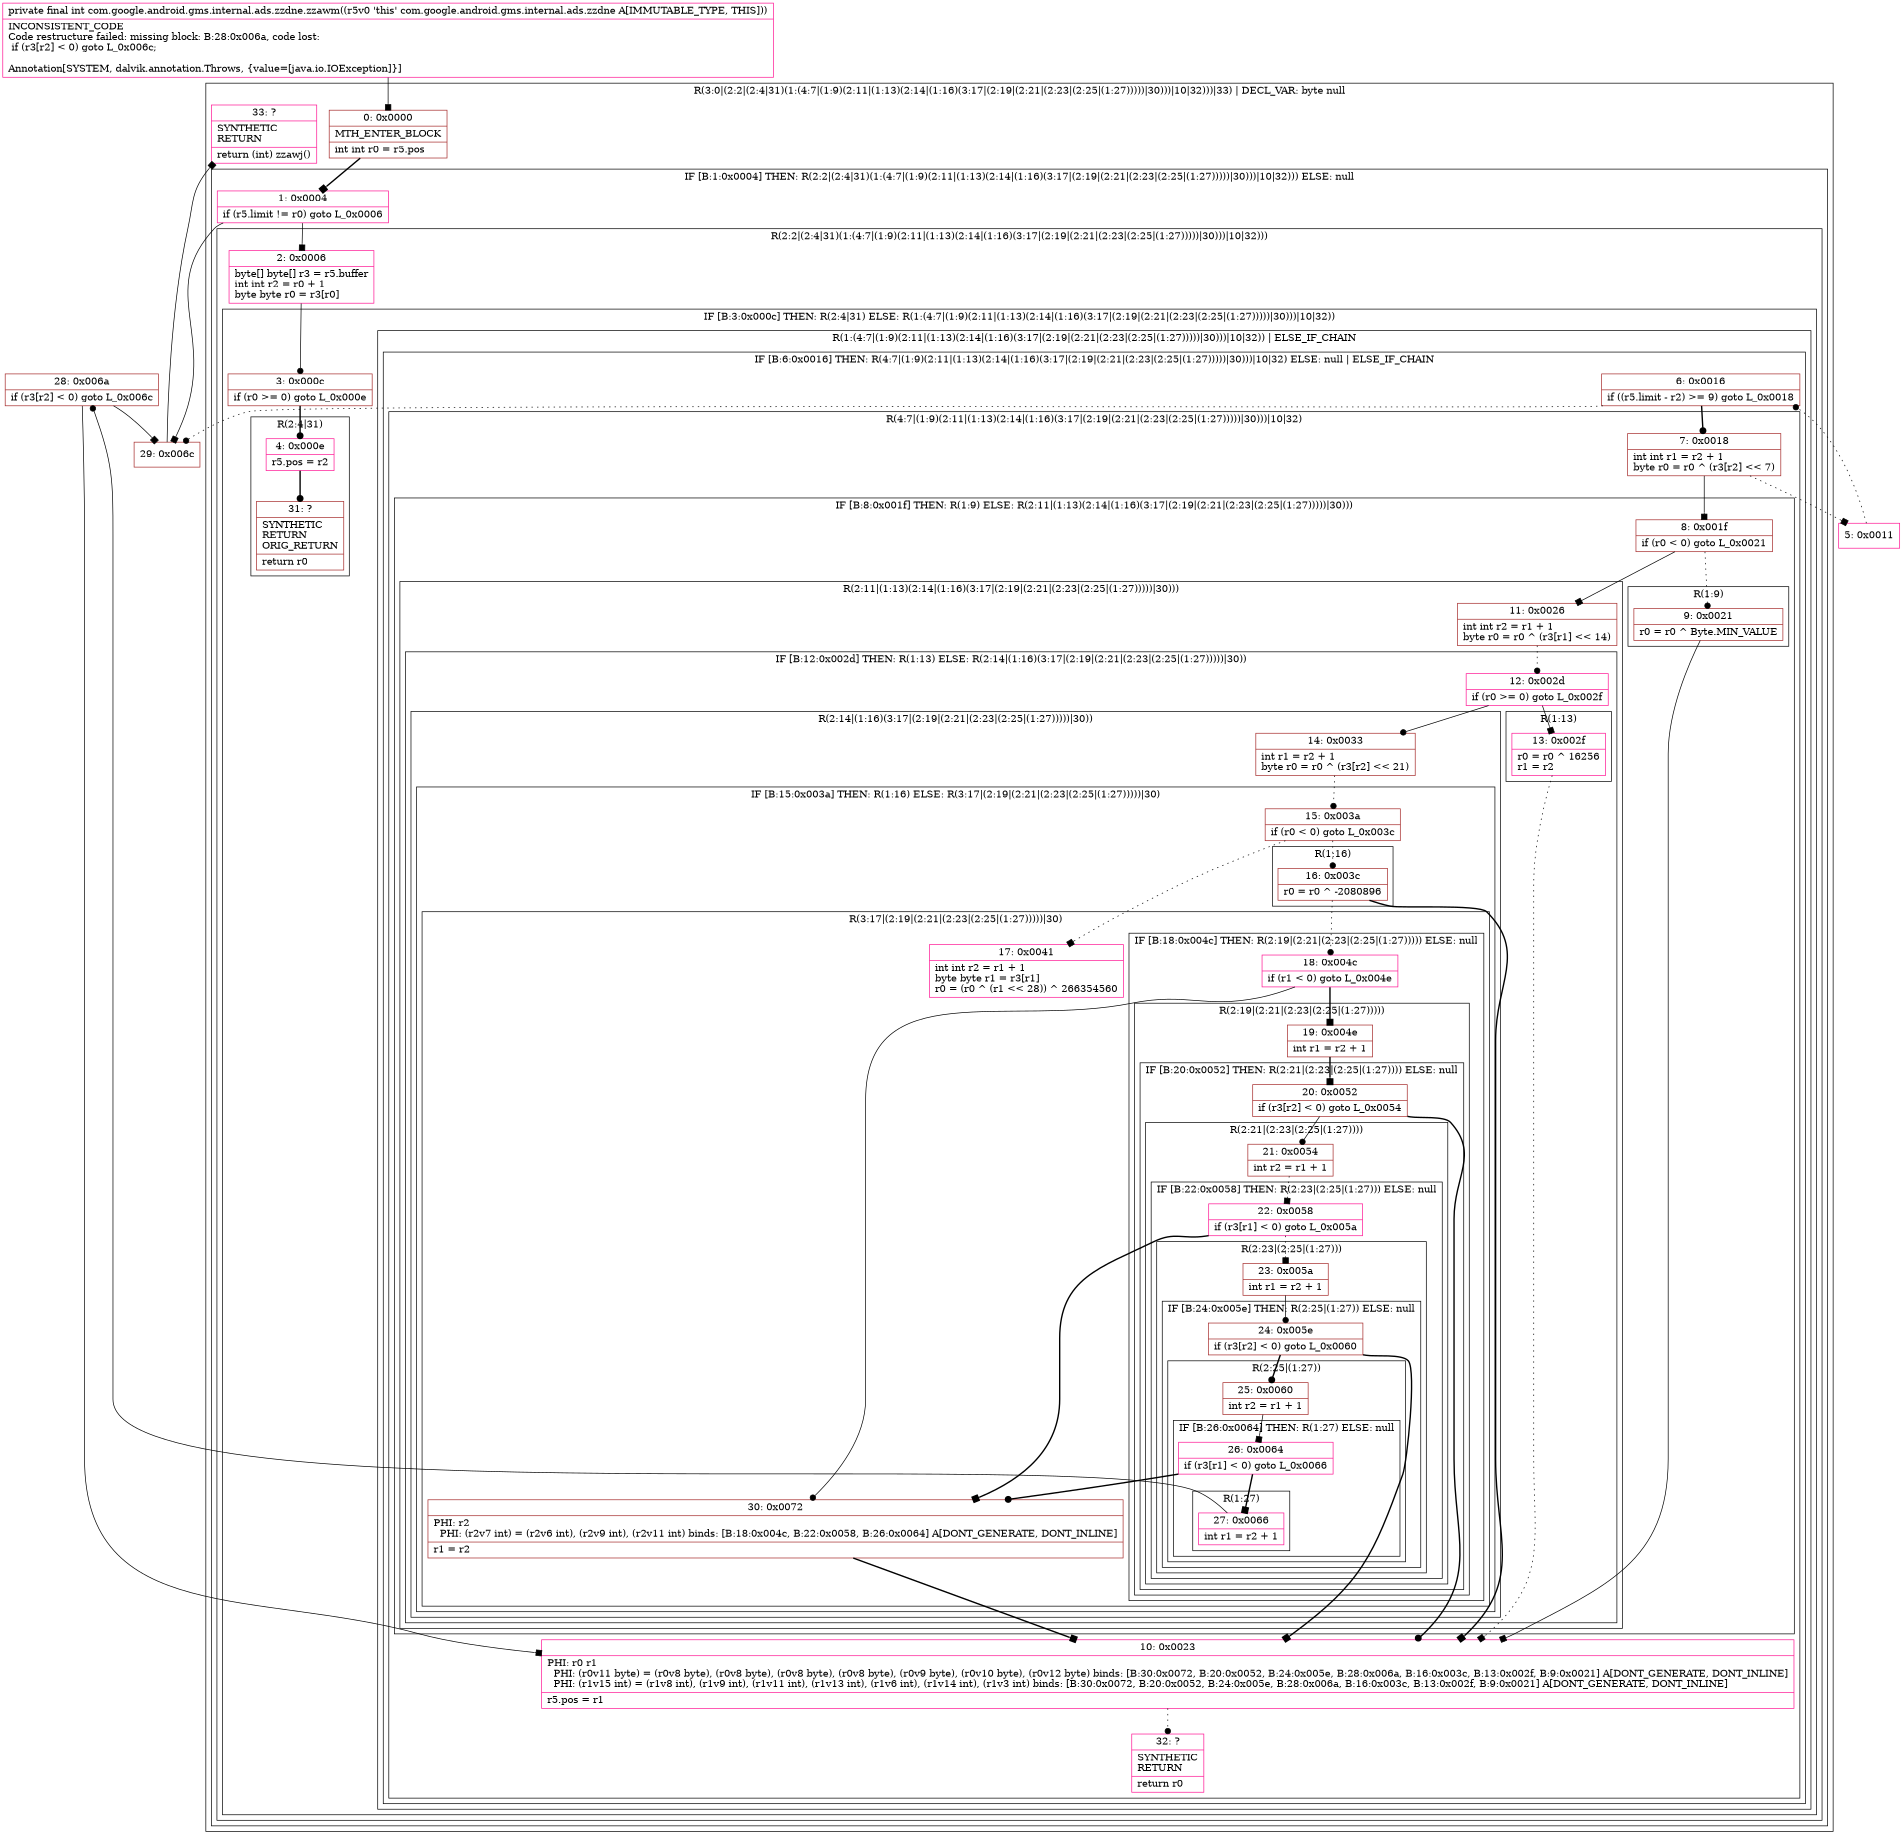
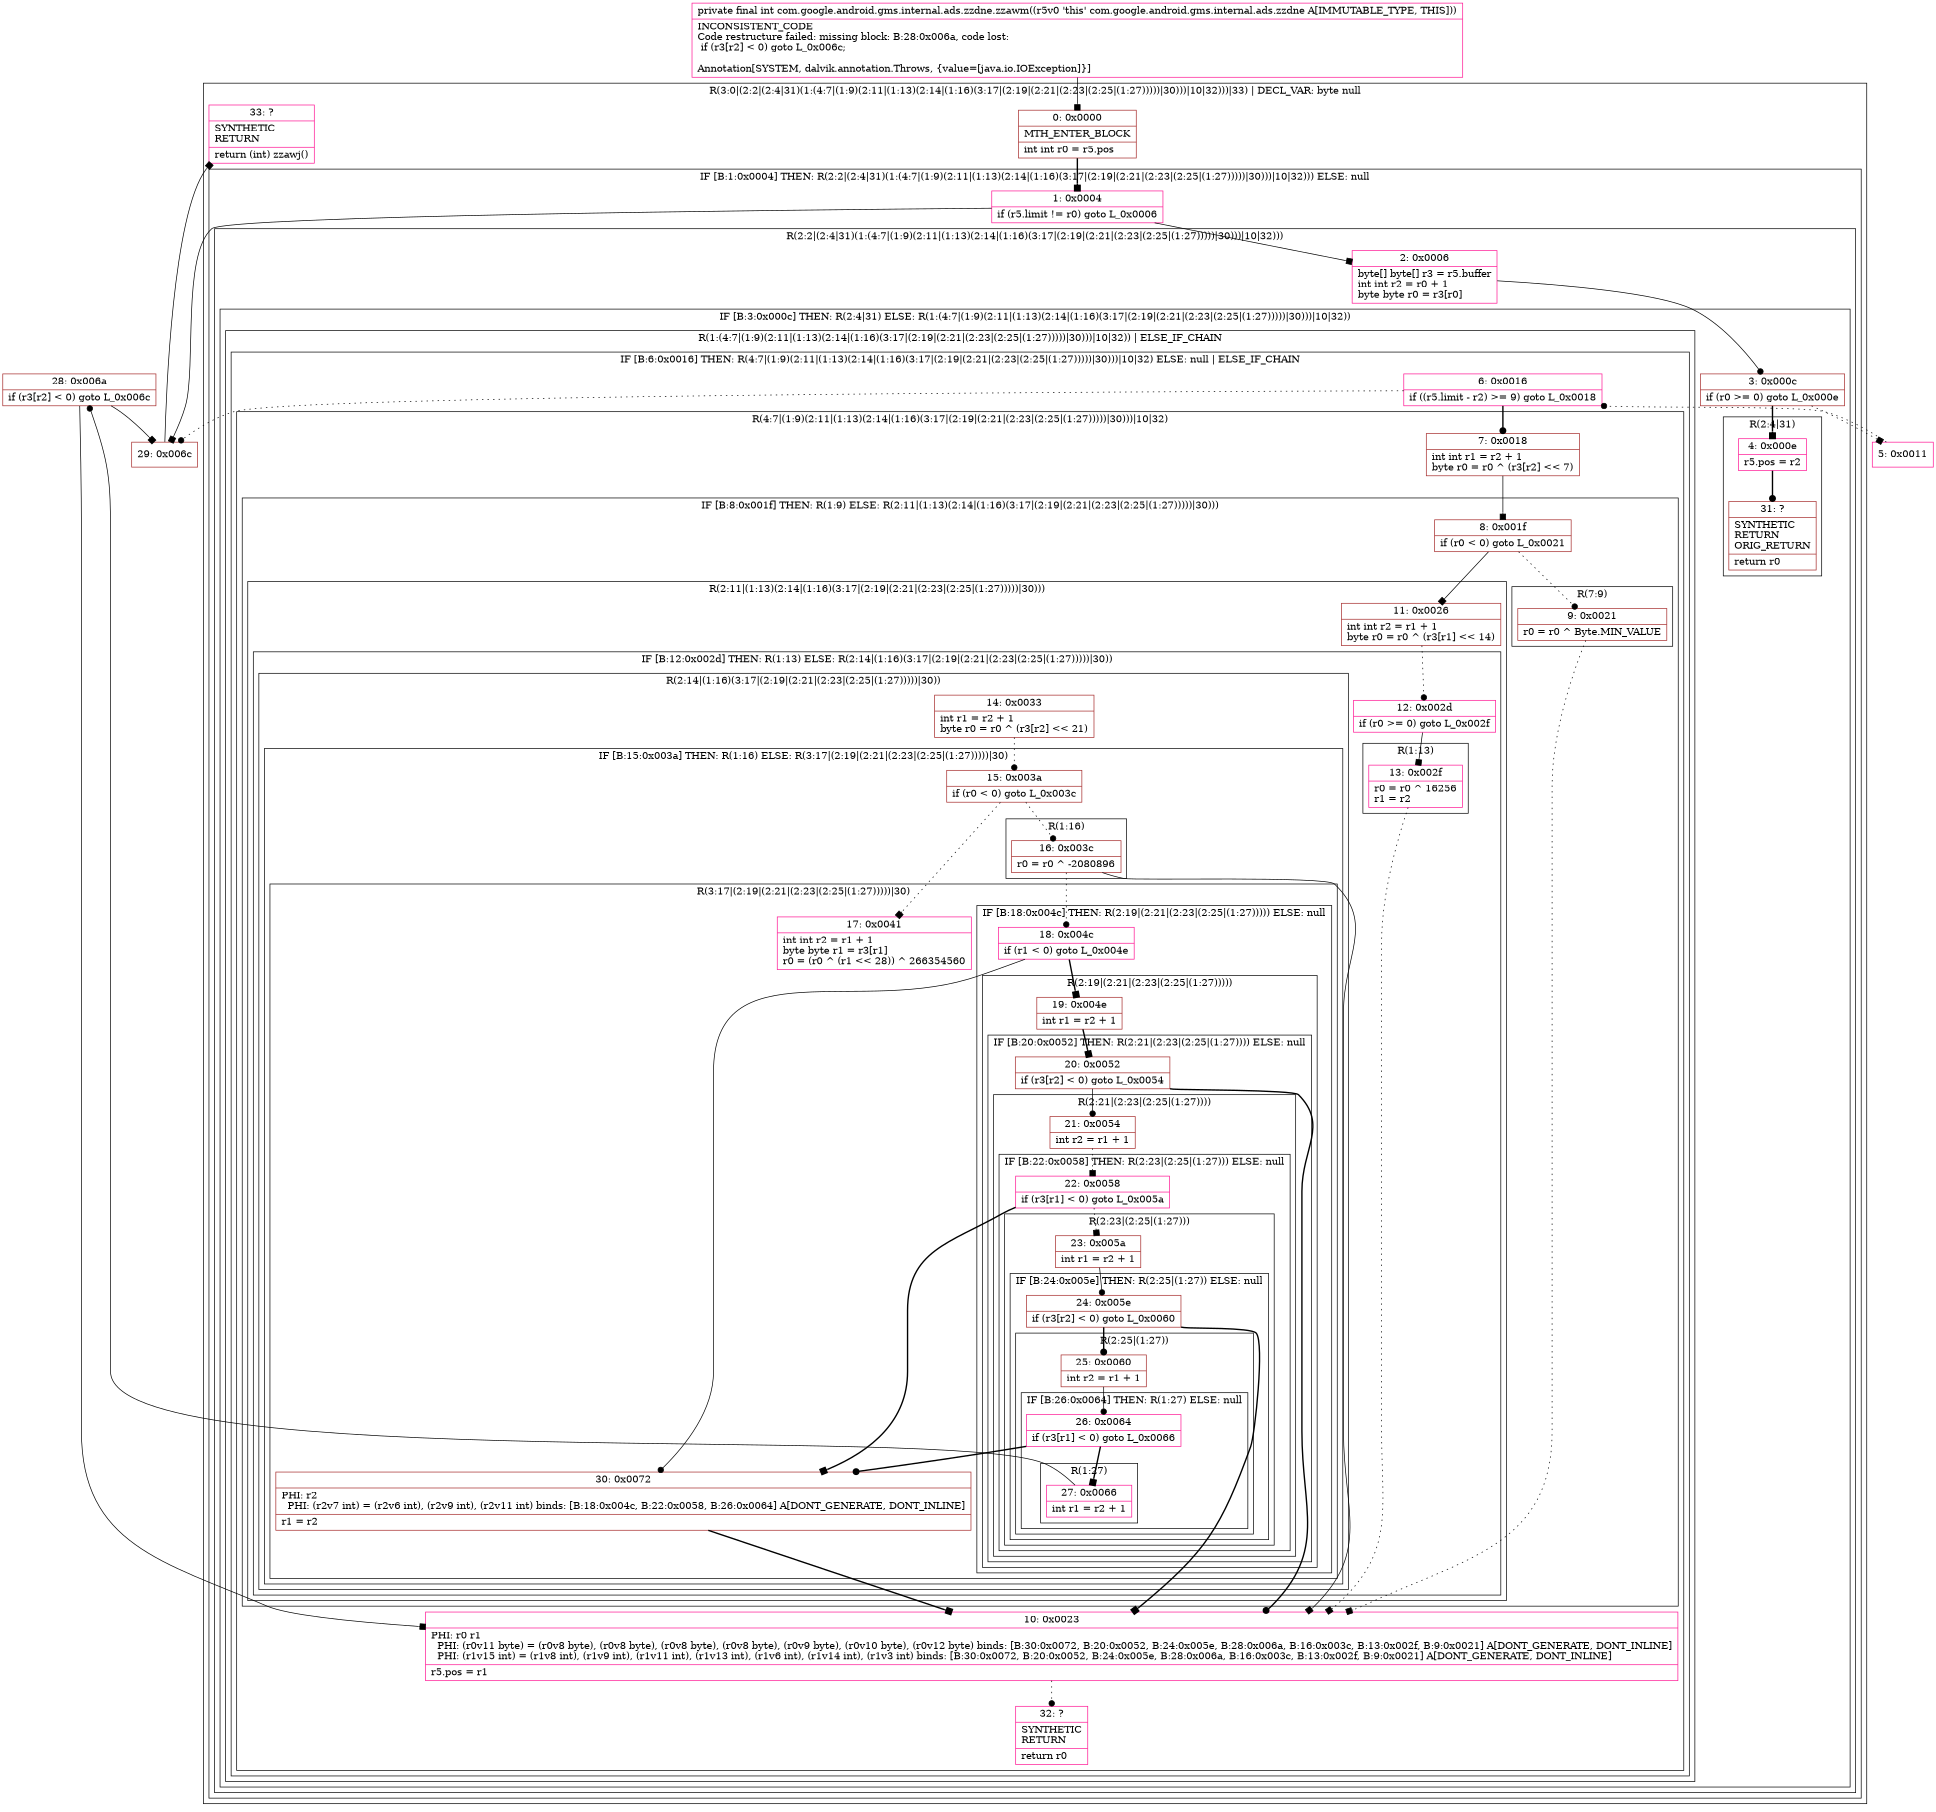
node "6: 0x0016": color brown -> deeppink
edge "3: 0x000c" -> "4: 0x000e": arrowhead dot -> box
edge "7: 0x0018" -> "5: 0x0011": now "3: 0x000c" -> "5: 0x0011"
cluster "R(1:9)": label "R(1:9)" -> "R(7:9)"
edge "12: 0x002d" -> "14: 0x0033": removed
edge "9: 0x0021" -> "10: 0x0023": style solid -> dotted
edge "16: 0x003c" -> "10: 0x0023": style bold -> solid
edge "25: 0x0060" -> "26: 0x0064": arrowhead box -> dot
